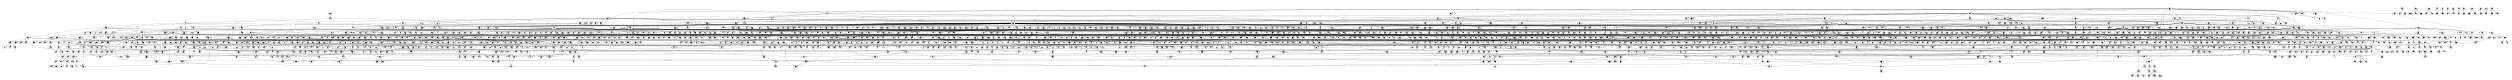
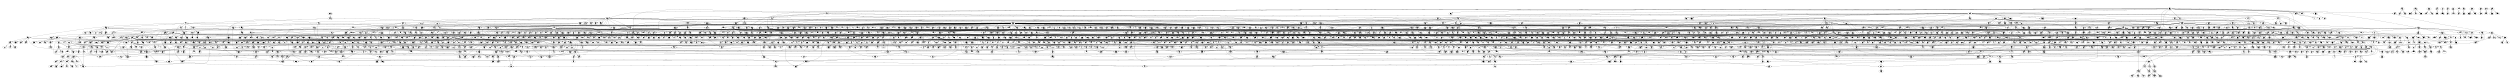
node "995": removed
